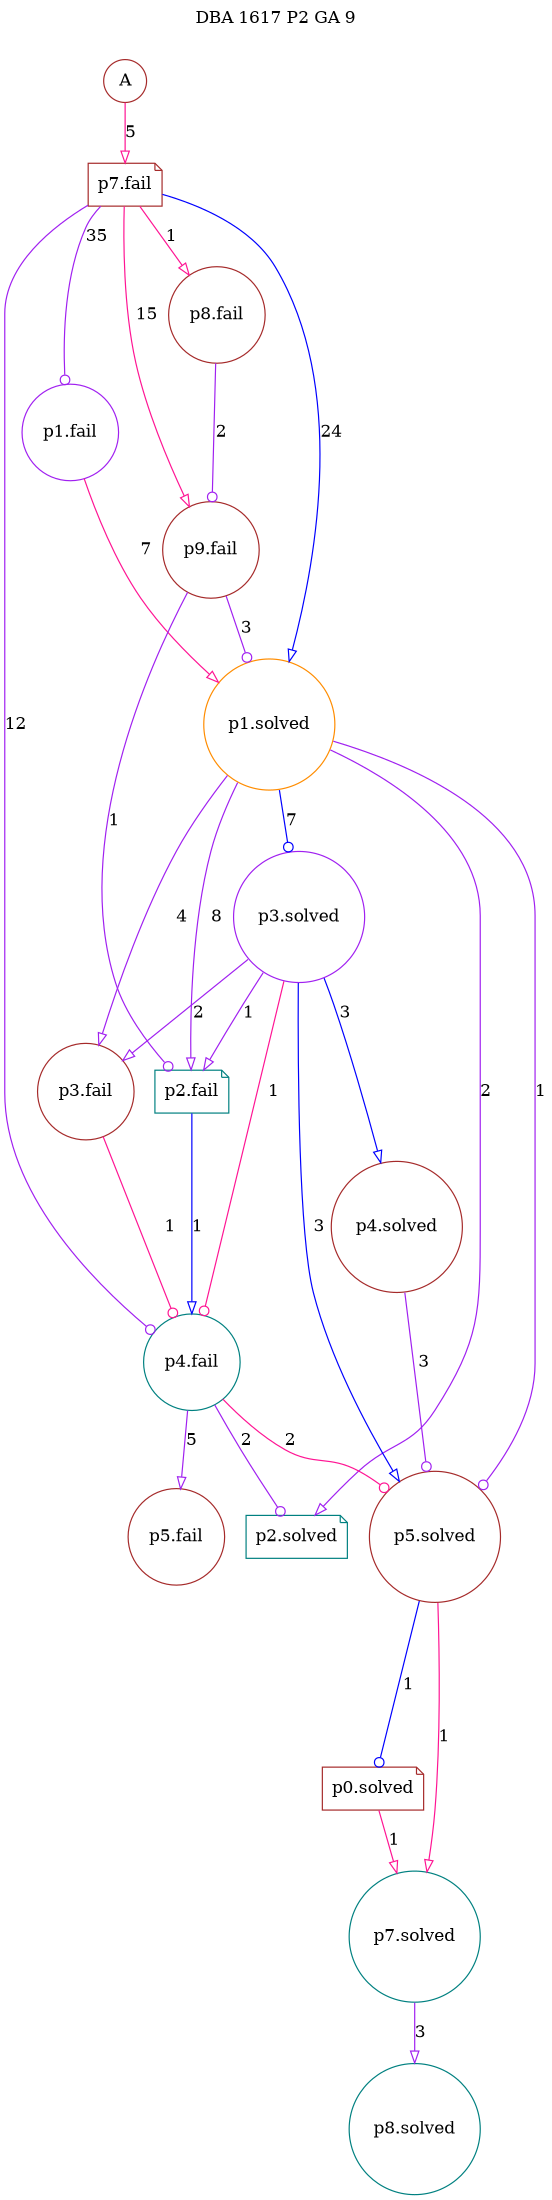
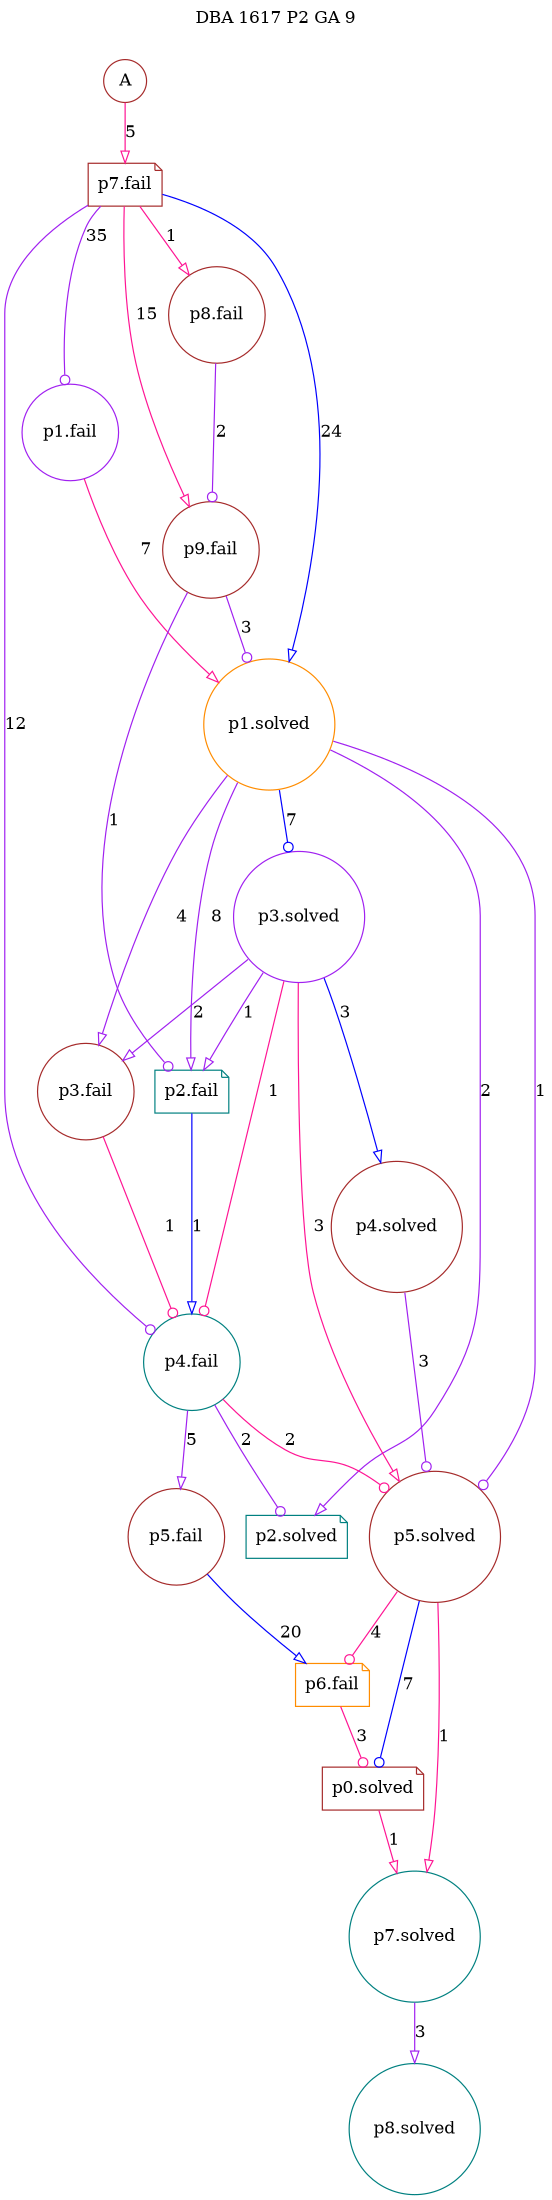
edge "p3.solved" -> "p5.solved": color blue -> deeppink
node "p6.fail": added
edge "p5.solved" -> "p0.solved": label "1" -> "7"
